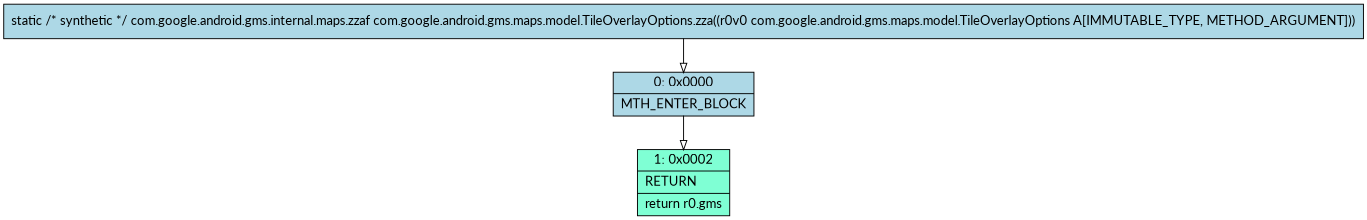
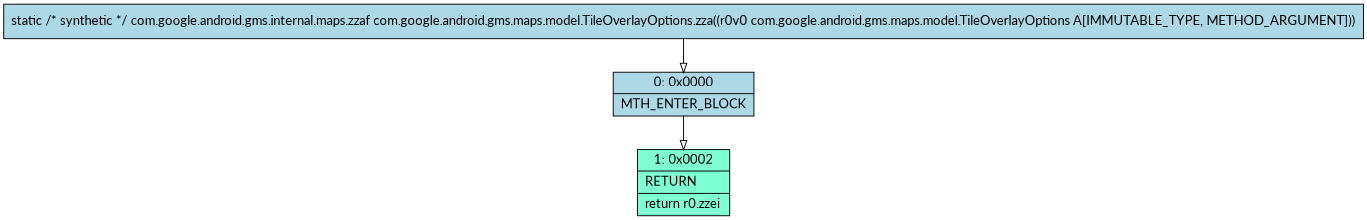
node "1: 0x0002": text "return r0.gms" -> "return r0.zzei"
